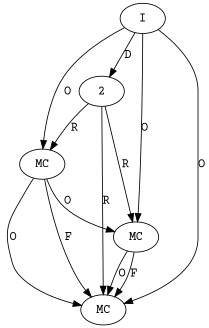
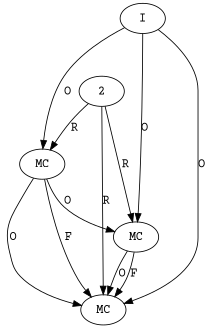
edge "I" -> "2": removed, label "D"
